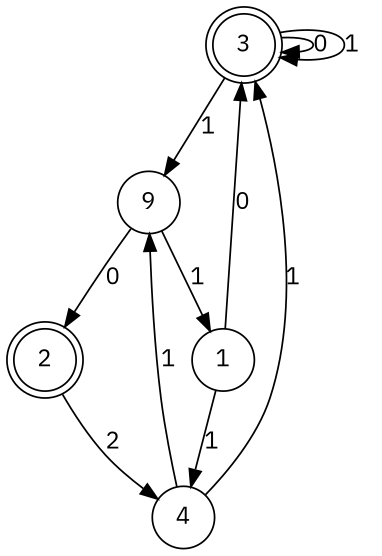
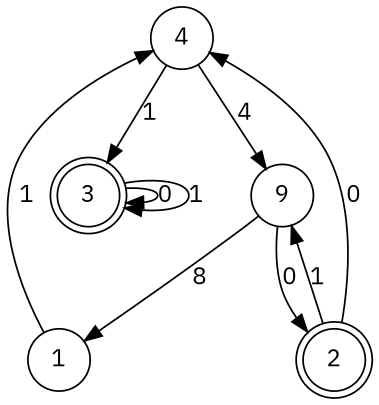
edge "3" -> "9": now "2" -> "9"
edge "1" -> "3": removed, label "0"
edge "9" -> "1": label "1" -> "8"
edge "4" -> "9": label "1" -> "4"
edge "2" -> "4": label "2" -> "0"
